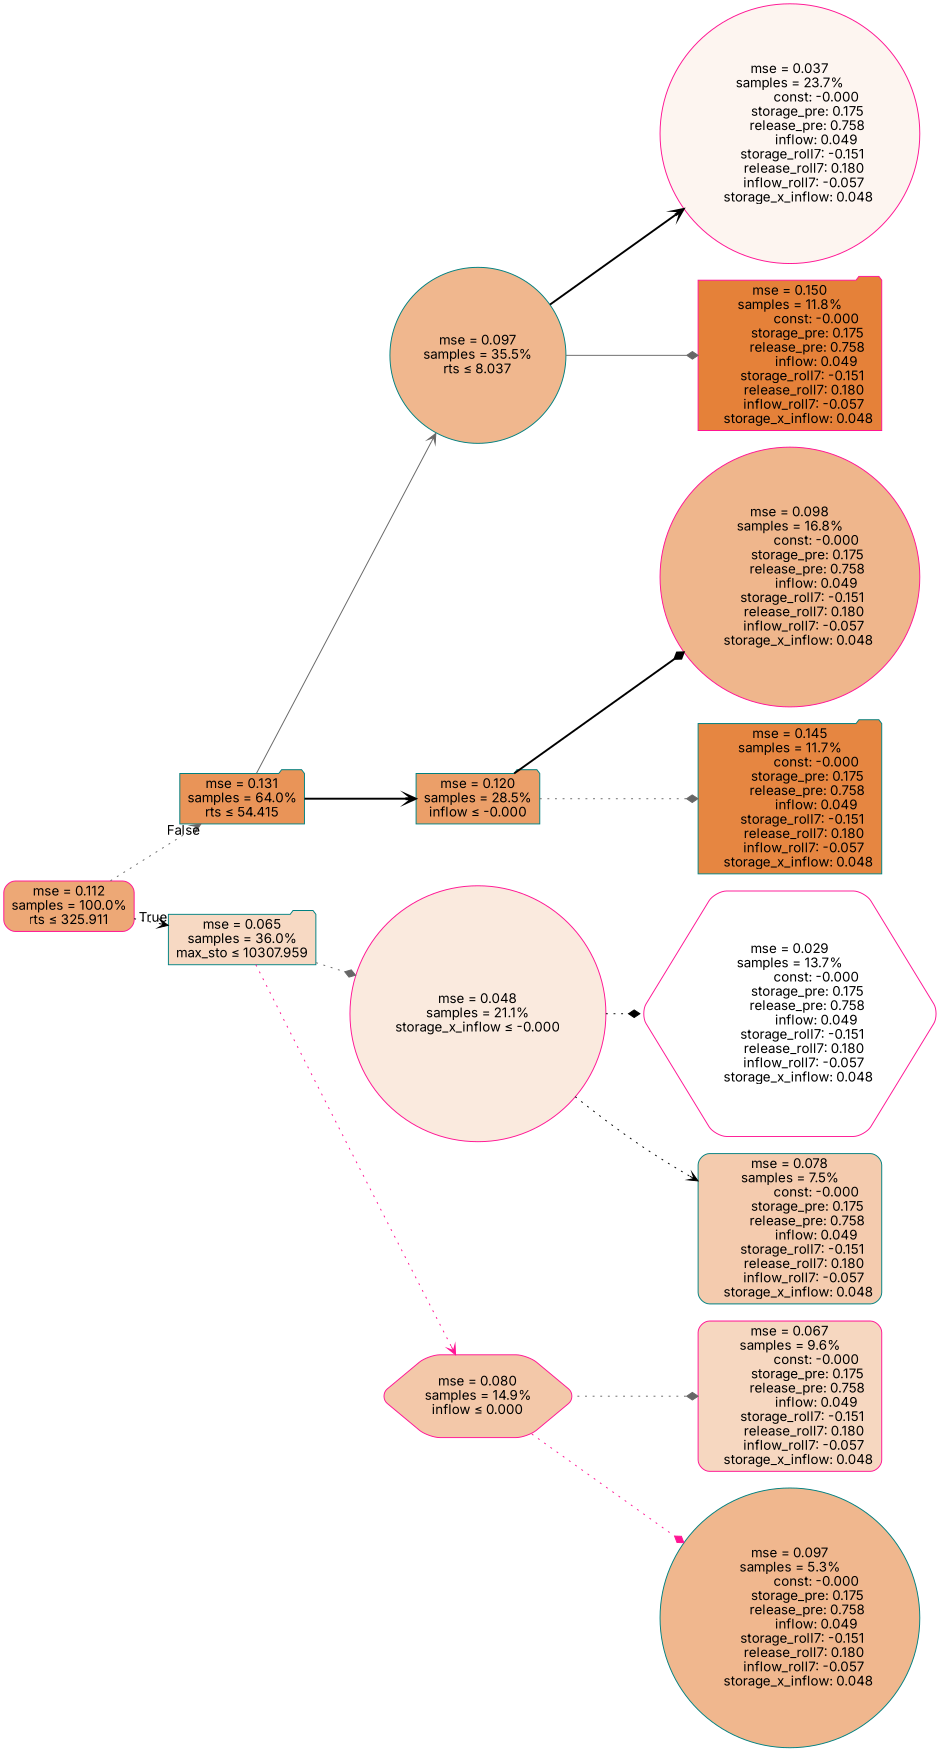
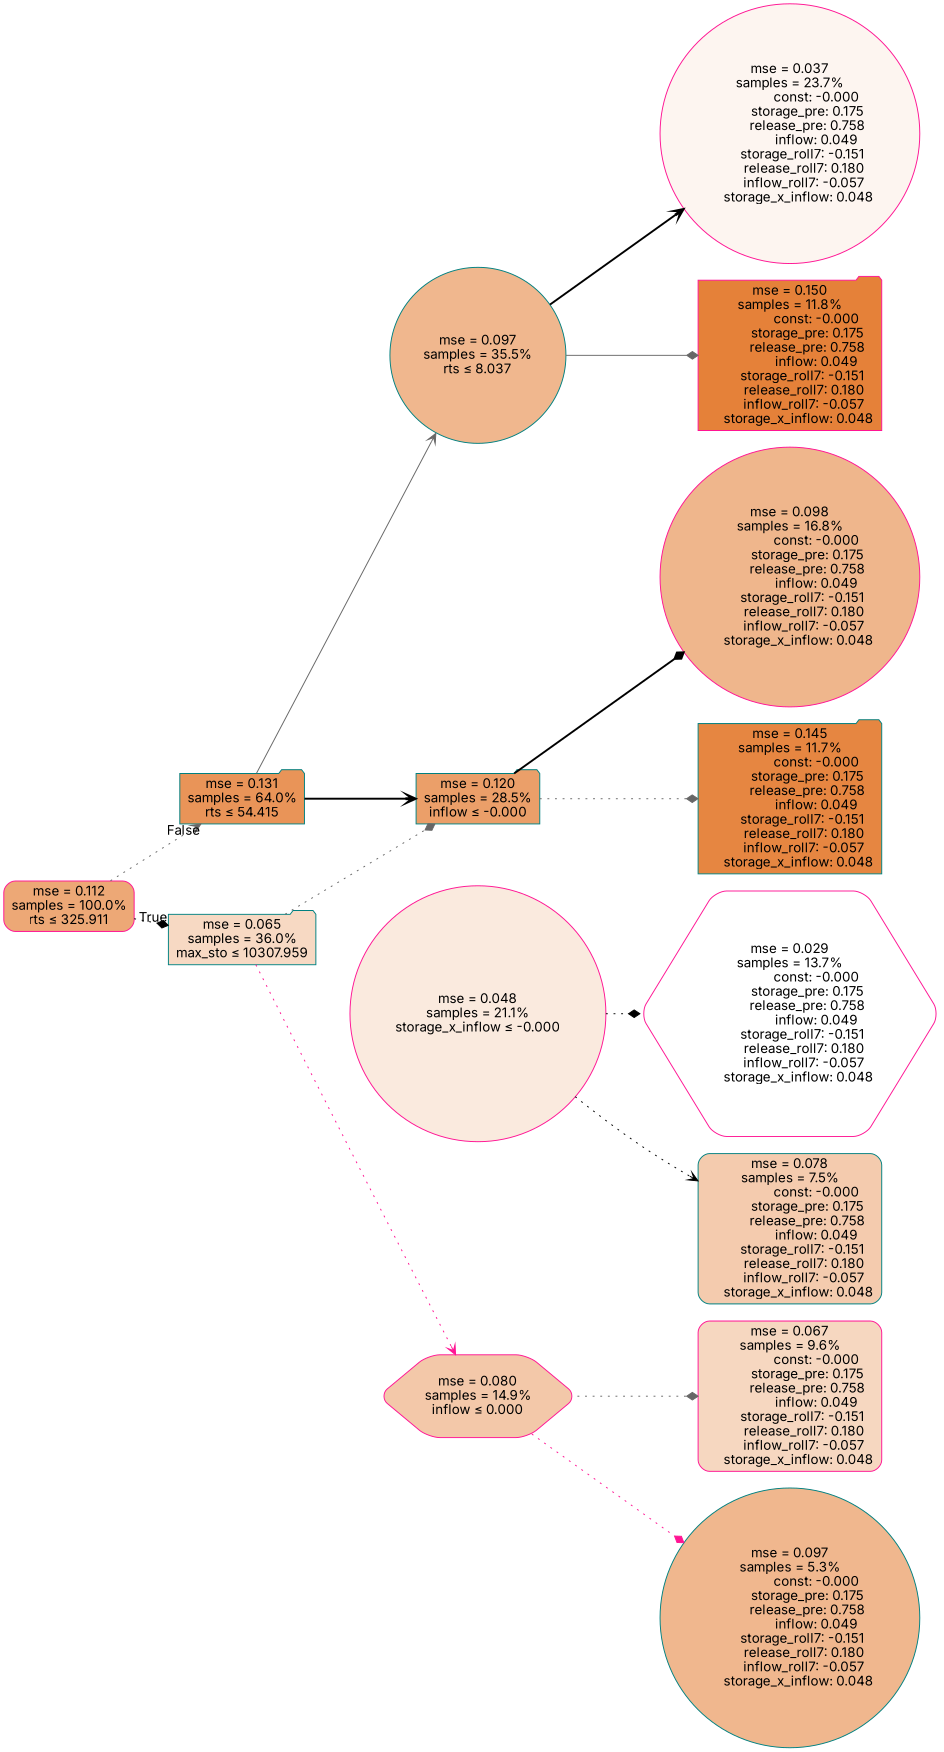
edge "mse = 0.112 samples = 100.0% rts ≤ 325.911" -> "mse = 0.065 samples = 36.0% max_sto ≤ 10307.959": arrowhead vee -> diamond
edge "mse = 0.065 samples = 36.0% max_sto ≤ 10307.959" -> "mse = 0.048 samples = 21.1% storage_x_inflow ≤ -0.000": now "mse = 0.065 samples = 36.0% max_sto ≤ 10307.959" -> "mse = 0.120 samples = 28.5% inflow ≤ -0.000"
